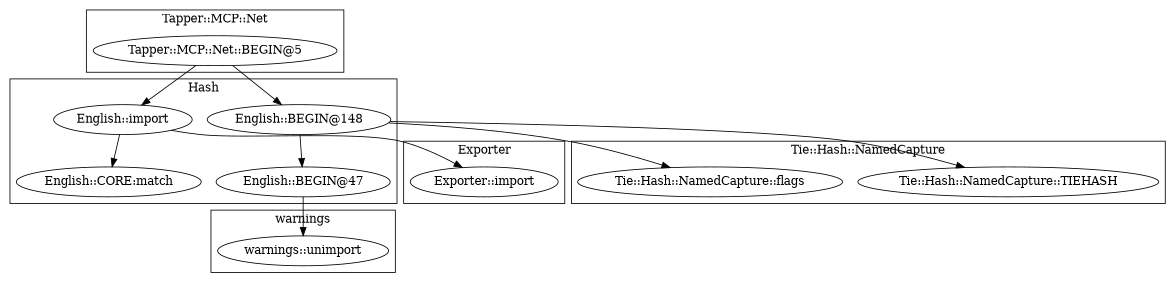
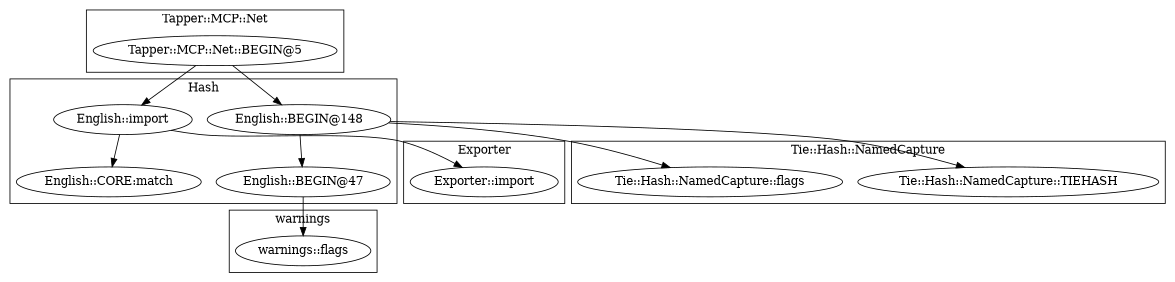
node "warnings::unimport": label "warnings::unimport" -> "warnings::flags"
